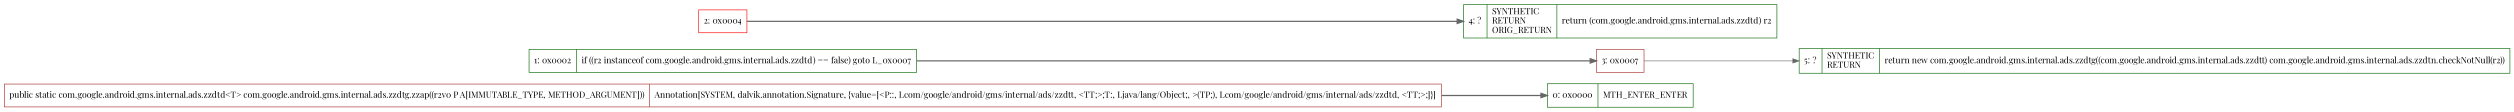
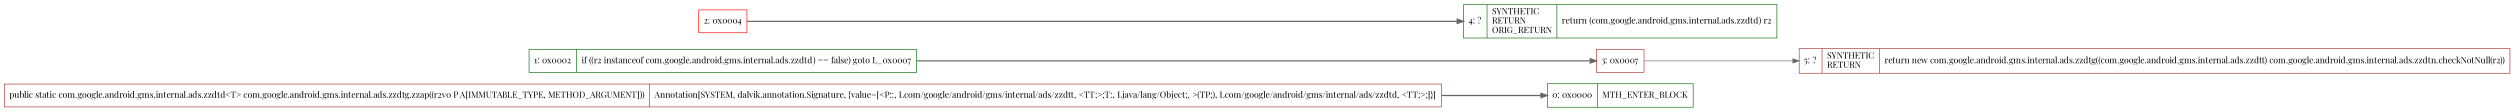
node "5: ?": color darkgreen -> brown
node "0: 0x0000": text "MTH_ENTER_ENTER" -> "MTH_ENTER_BLOCK"
